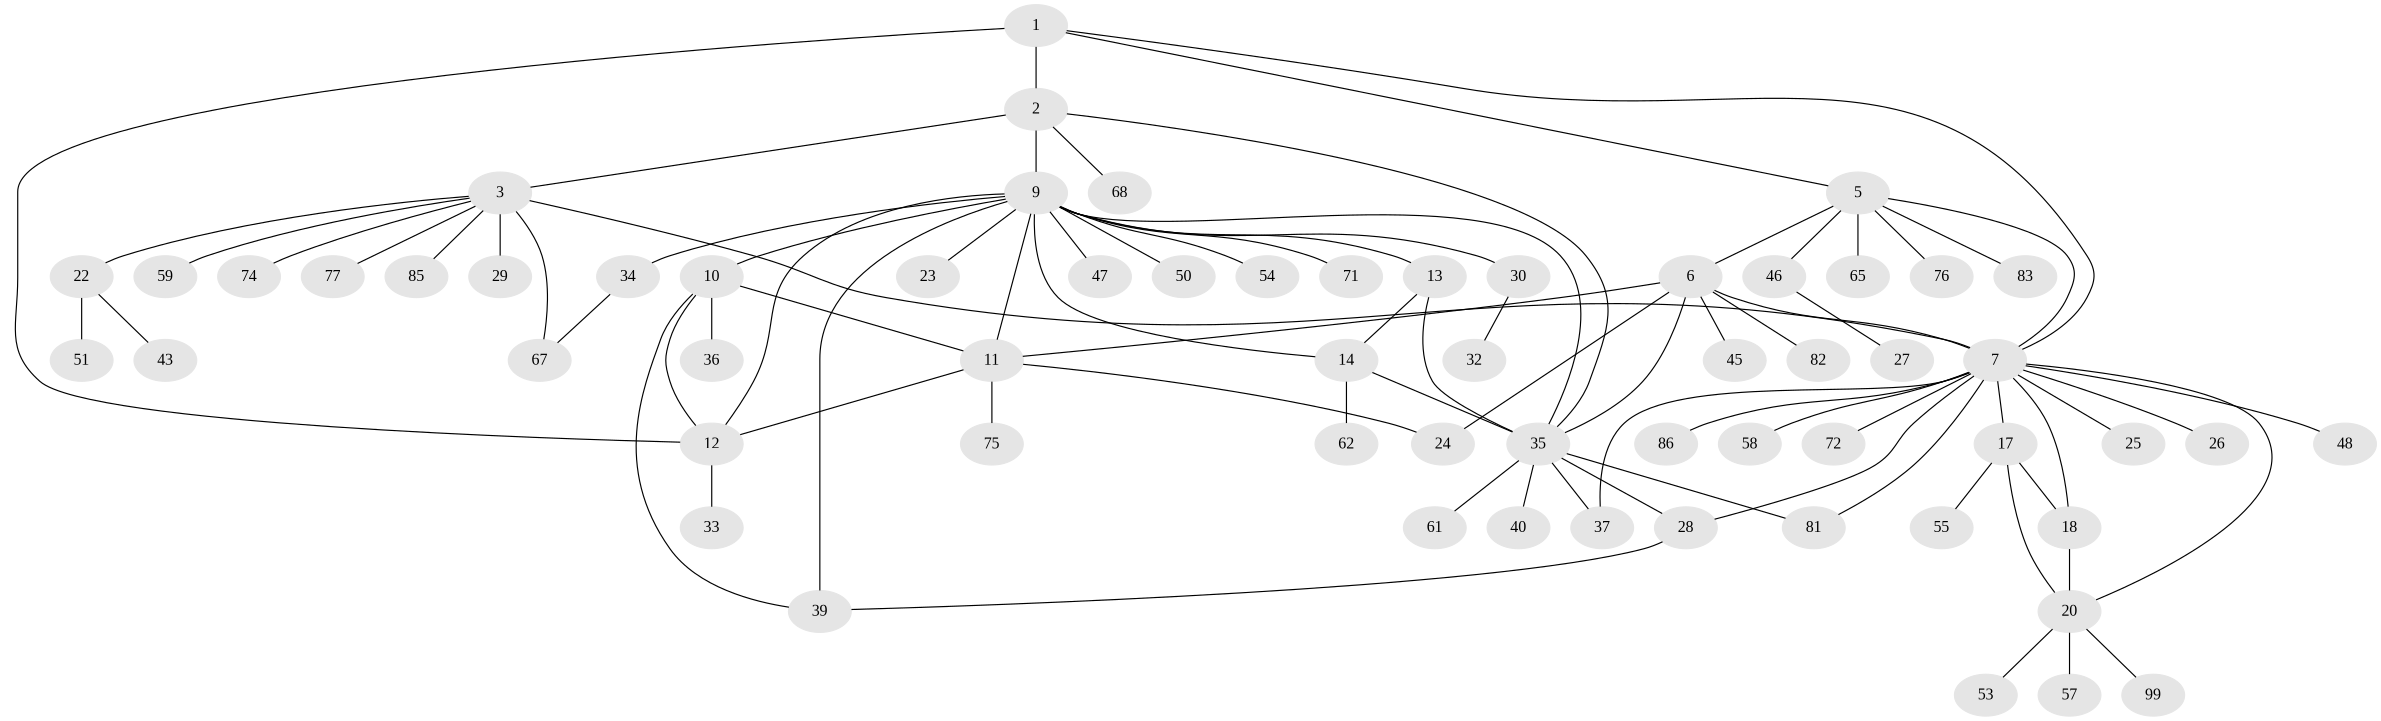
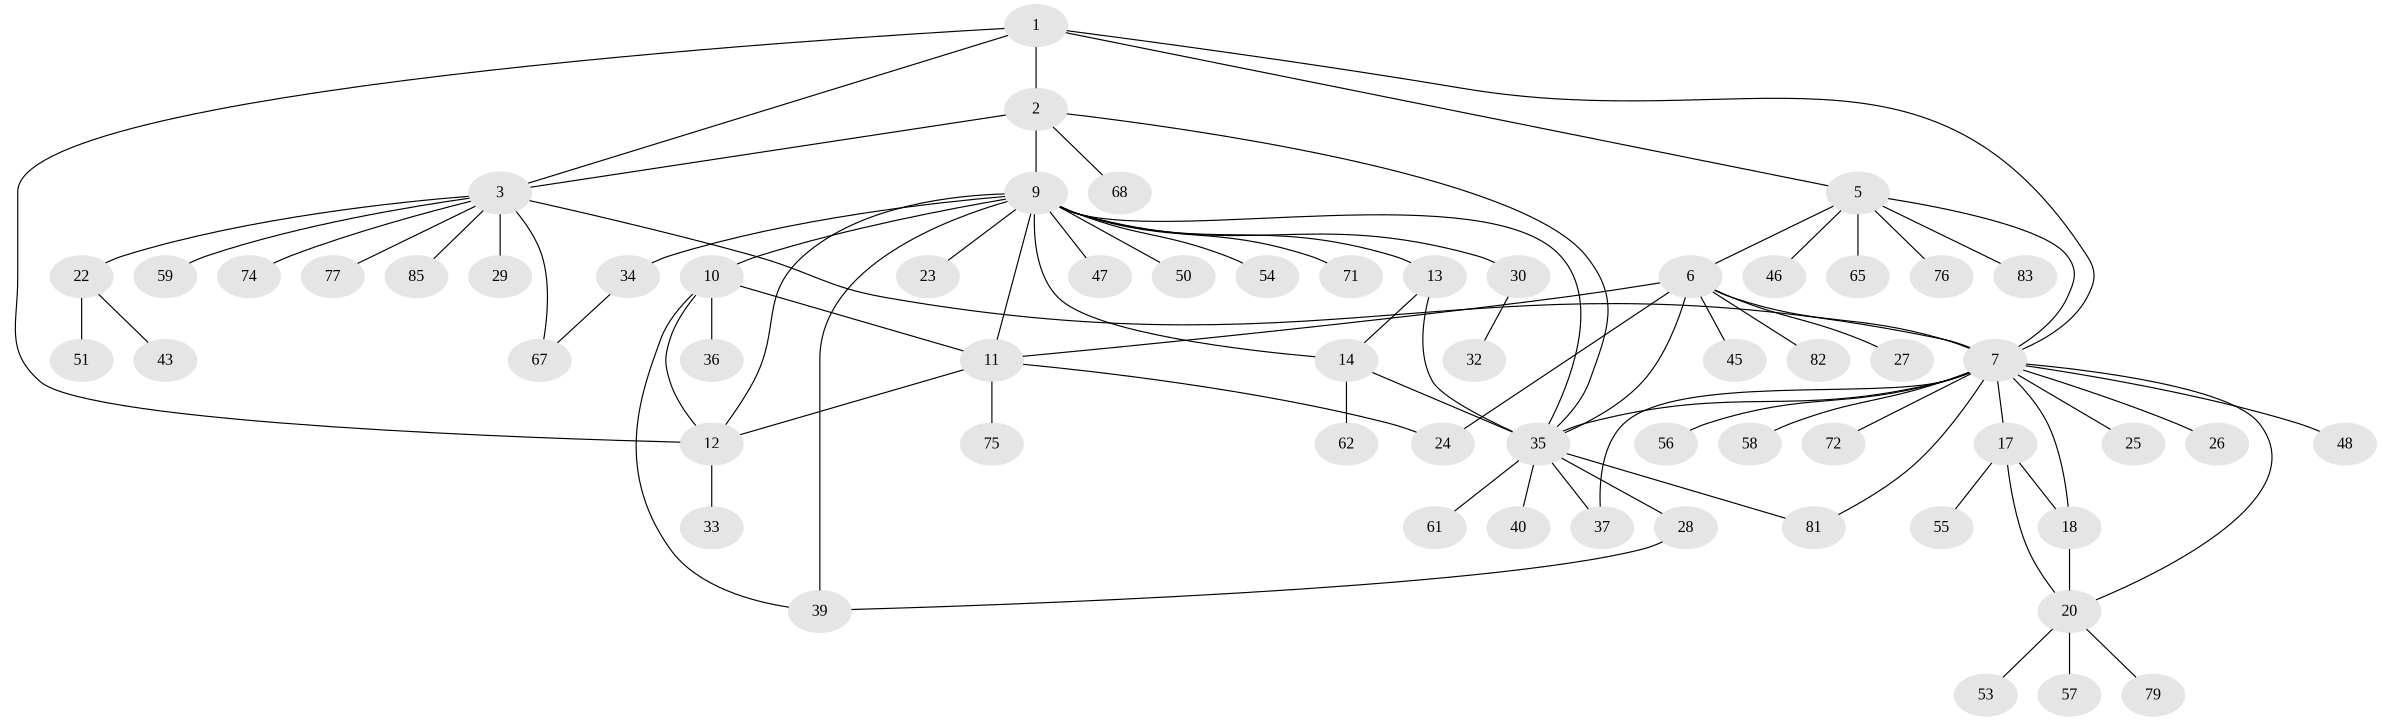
edge "1" -- "3": added
edge "46" -- "27": now "6" -- "27"
node "86": label "86" -> "56"
edge "7" -- "28": now "7" -- "35"
node "99": label "99" -> "79"
